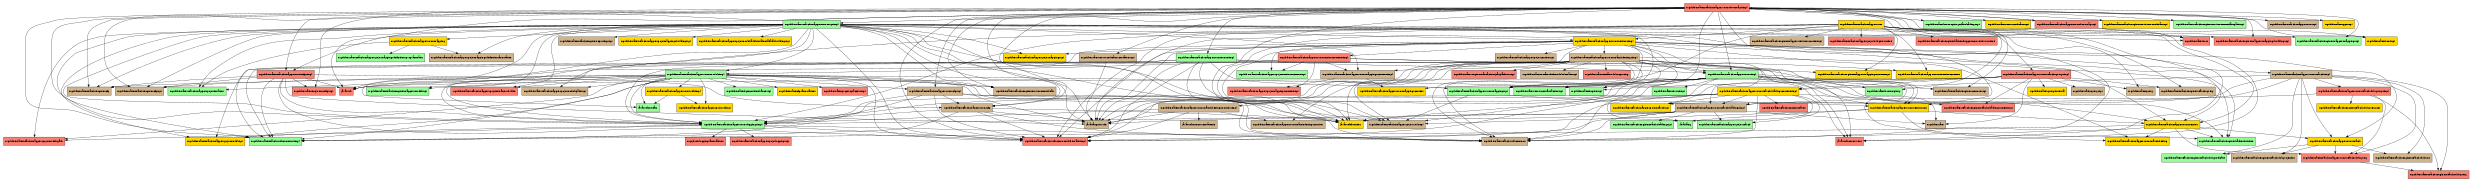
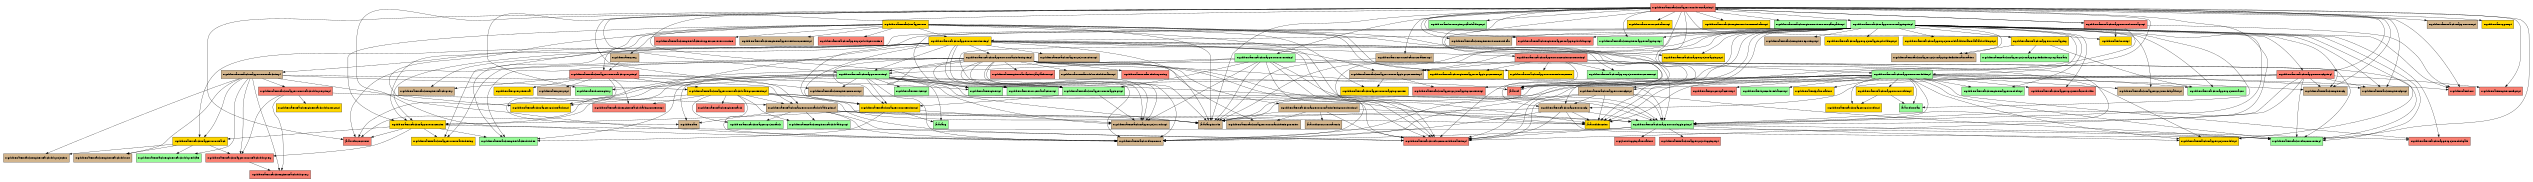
node "org_hibernate_search_mapper_orm_org_impl": label "org_hibernate_search_mapper_orm_org_impl" -> "org_hibernate_search_mapper_orm_mapping_impl"
edge "org_hibernate_search_mapper_orm_model_impl" -> "org_hibernate_search_engine_environment_bean": now "org_hibernate_search_mapper_orm_model_impl" -> "org_hibernate_boot"
edge "org_hibernate_search_mapper_orm_search_query_impl" -> "org_hibernate_query": reversed
